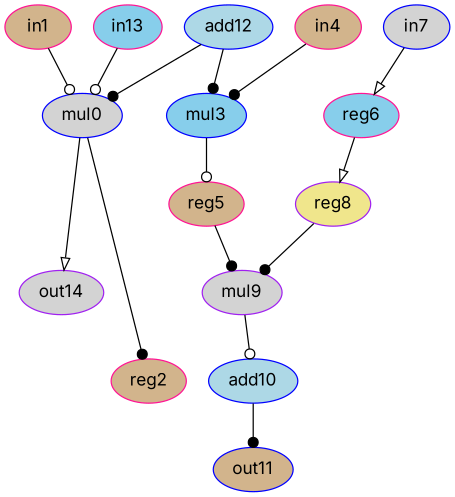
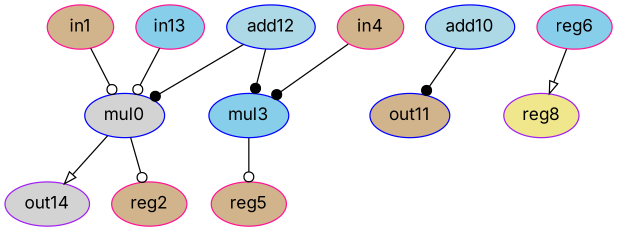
node "in7": removed
edge "mul0" -> "reg2": arrowhead dot -> odot
node "mul9": removed
